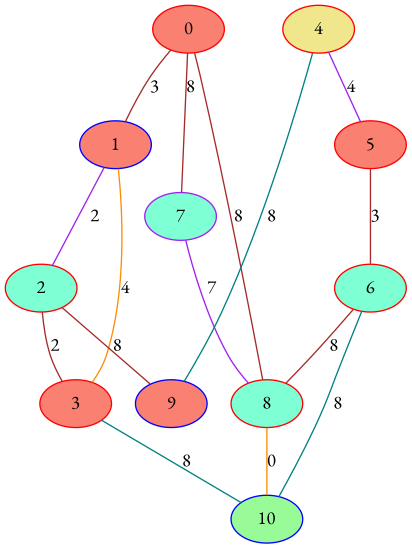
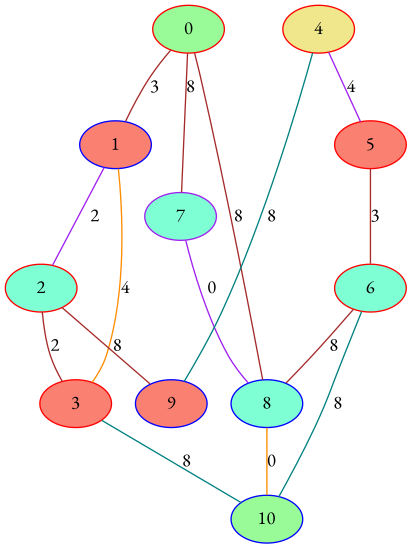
node "0": fillcolor salmon -> palegreen
edge "7" -- "8": label "7" -> "0"
node "8": color red -> blue
